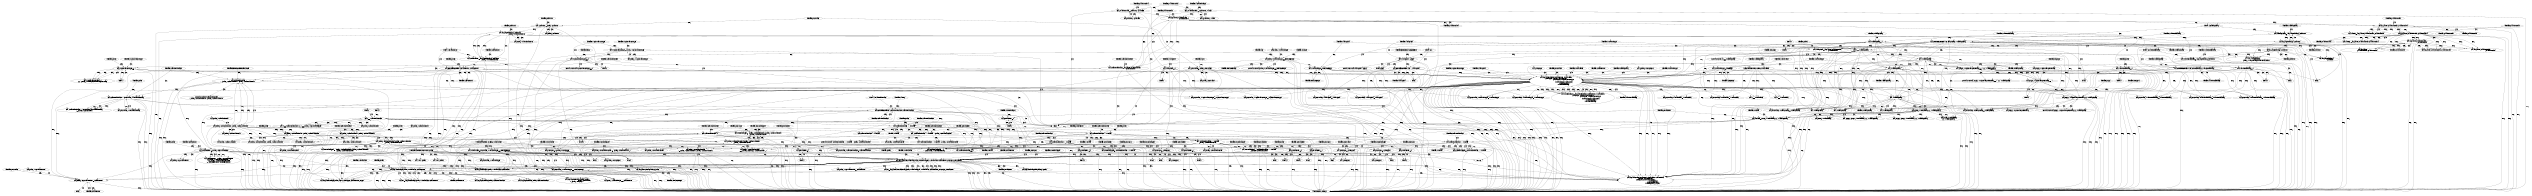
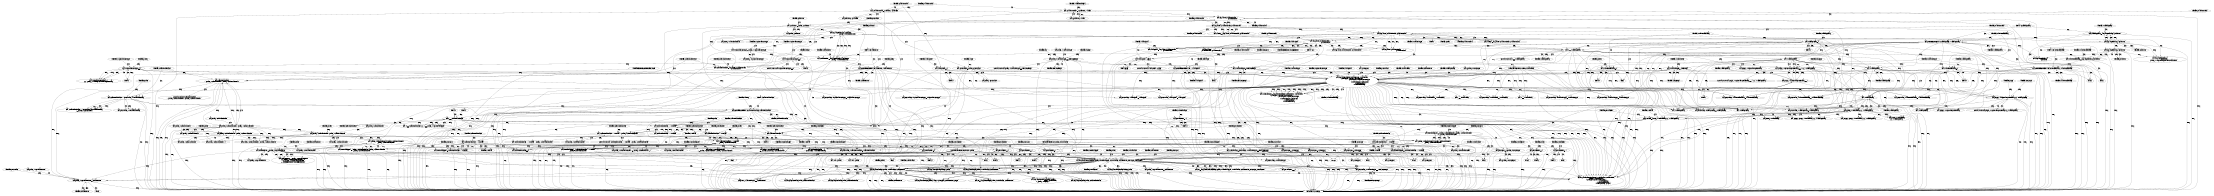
node "(Identifier,i_delta_poc)": added
node "(Call,prev_slice_err == 2)": added
node "(Call,ih264d_parse_pslice(ps_dec, u2_first_mb_in_slice))": added
